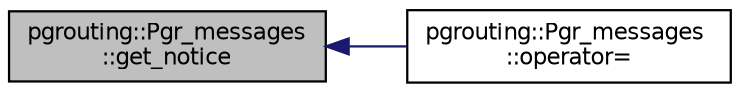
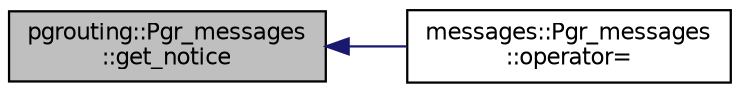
node "pgrouting::Pgr_messages ::operator=": label "pgrouting::Pgr_messages ::operator=" -> "messages::Pgr_messages ::operator="
